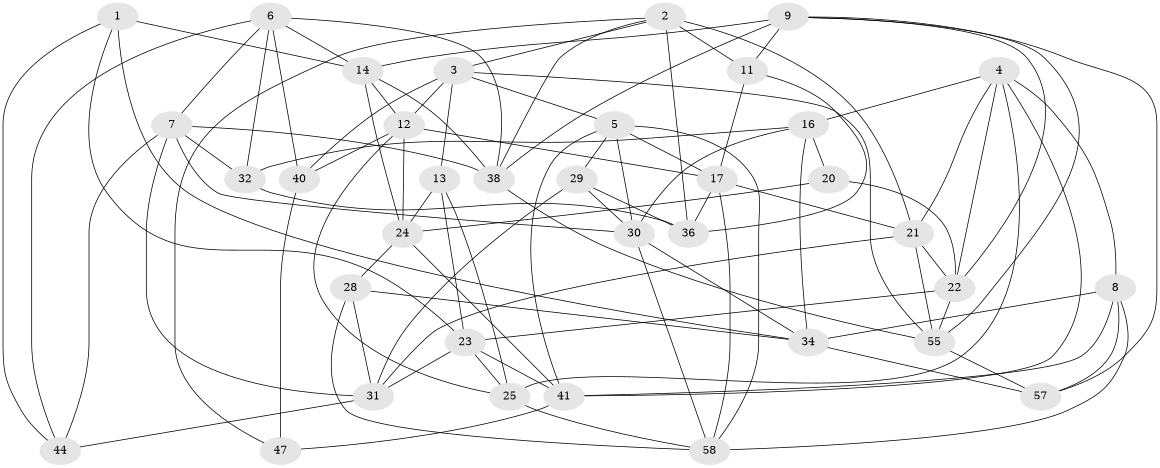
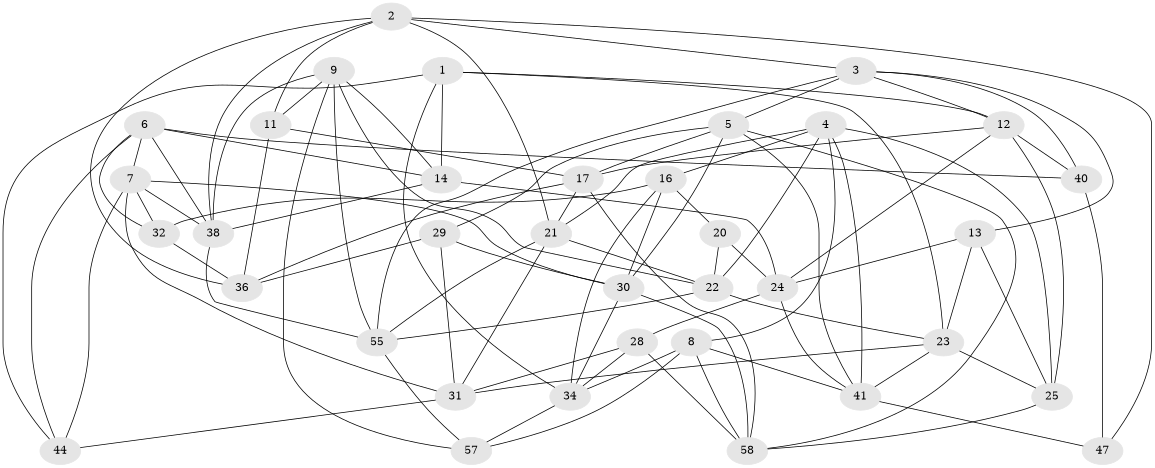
edge "14" -- "12": now "1" -- "12"
